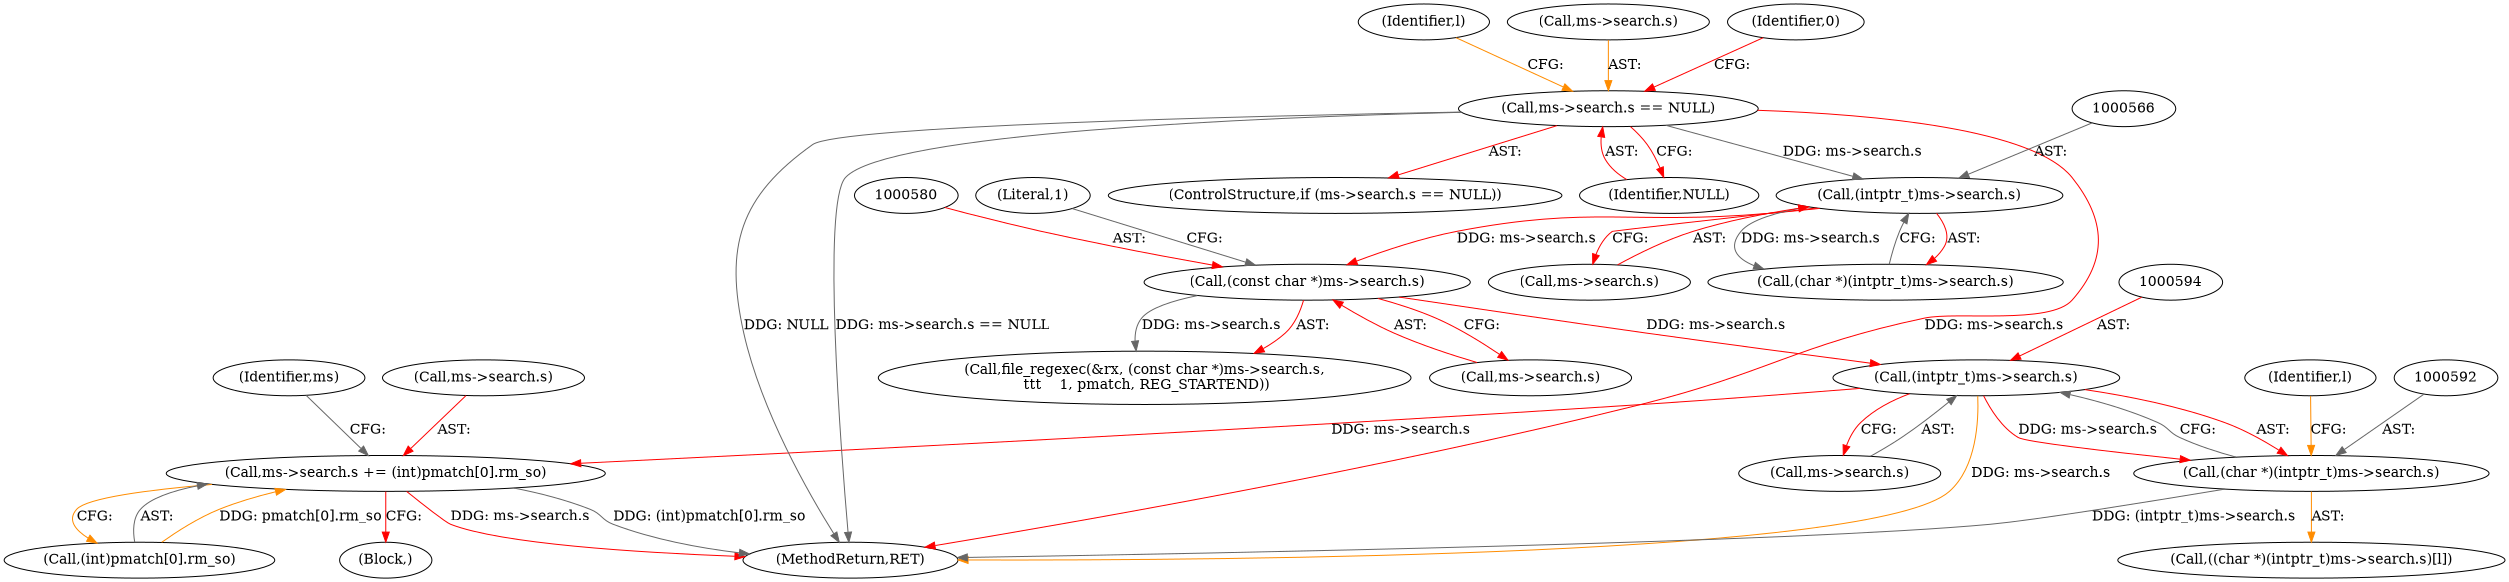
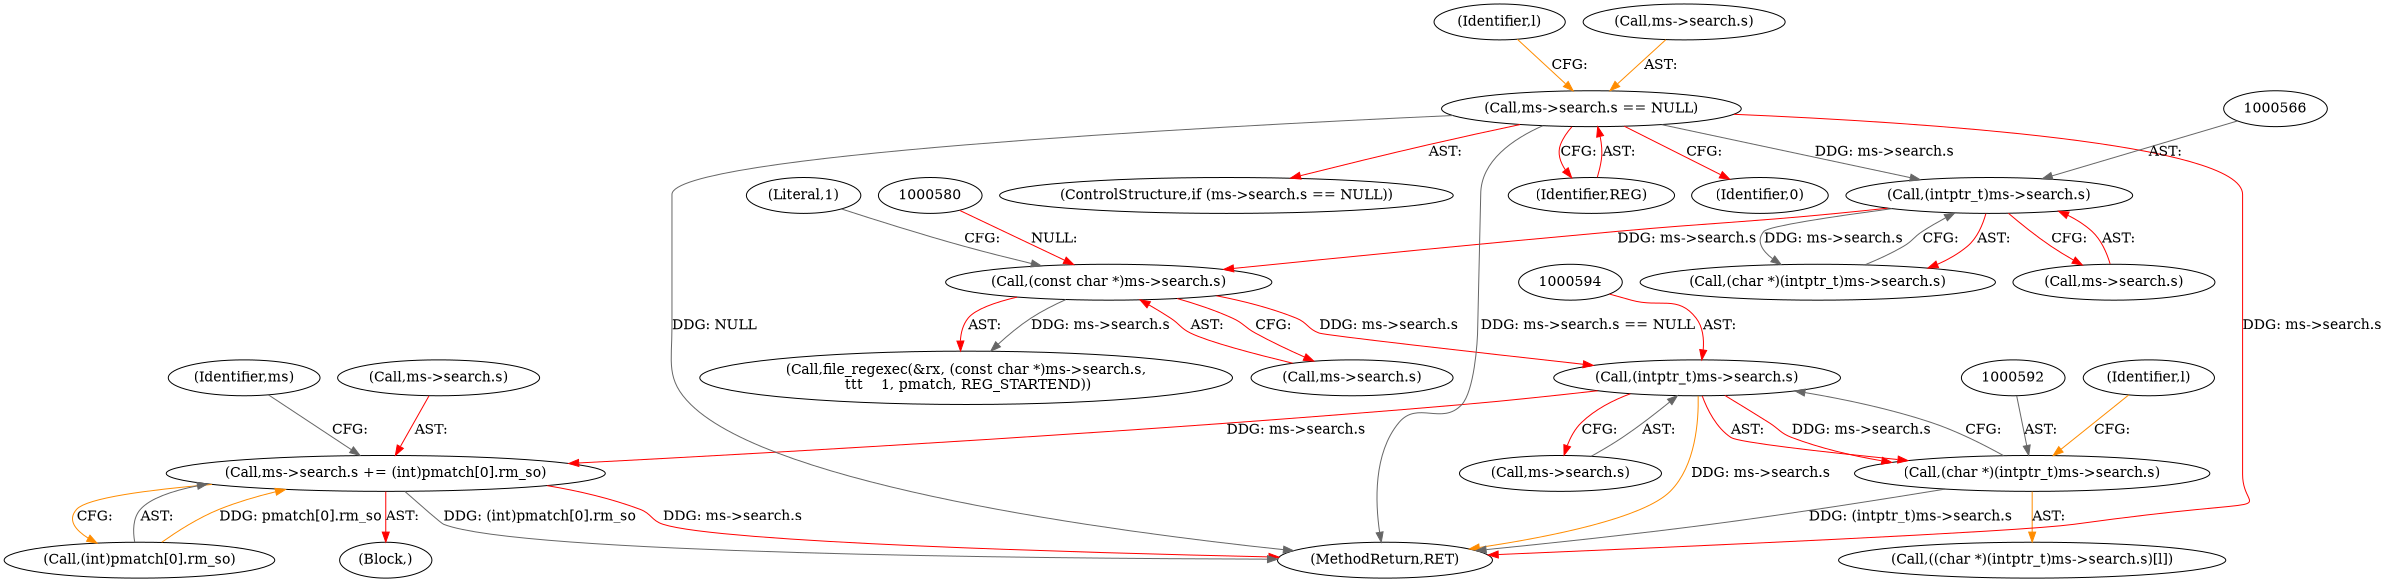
edge "(Identifier,0)" -> "(Call,ms->search.s == NULL)": reversed
node "(Identifier,NULL)": label "(Identifier,NULL)" -> "(Identifier,REG)"
edge "1000580" -> "(Call,(const char *)ms->search.s)": label "AST: " -> "NULL: "
edge "(Call,ms->search.s += (int)pmatch[0].rm_so)" -> "(Block,)": label "CFG: " -> "AST: "
